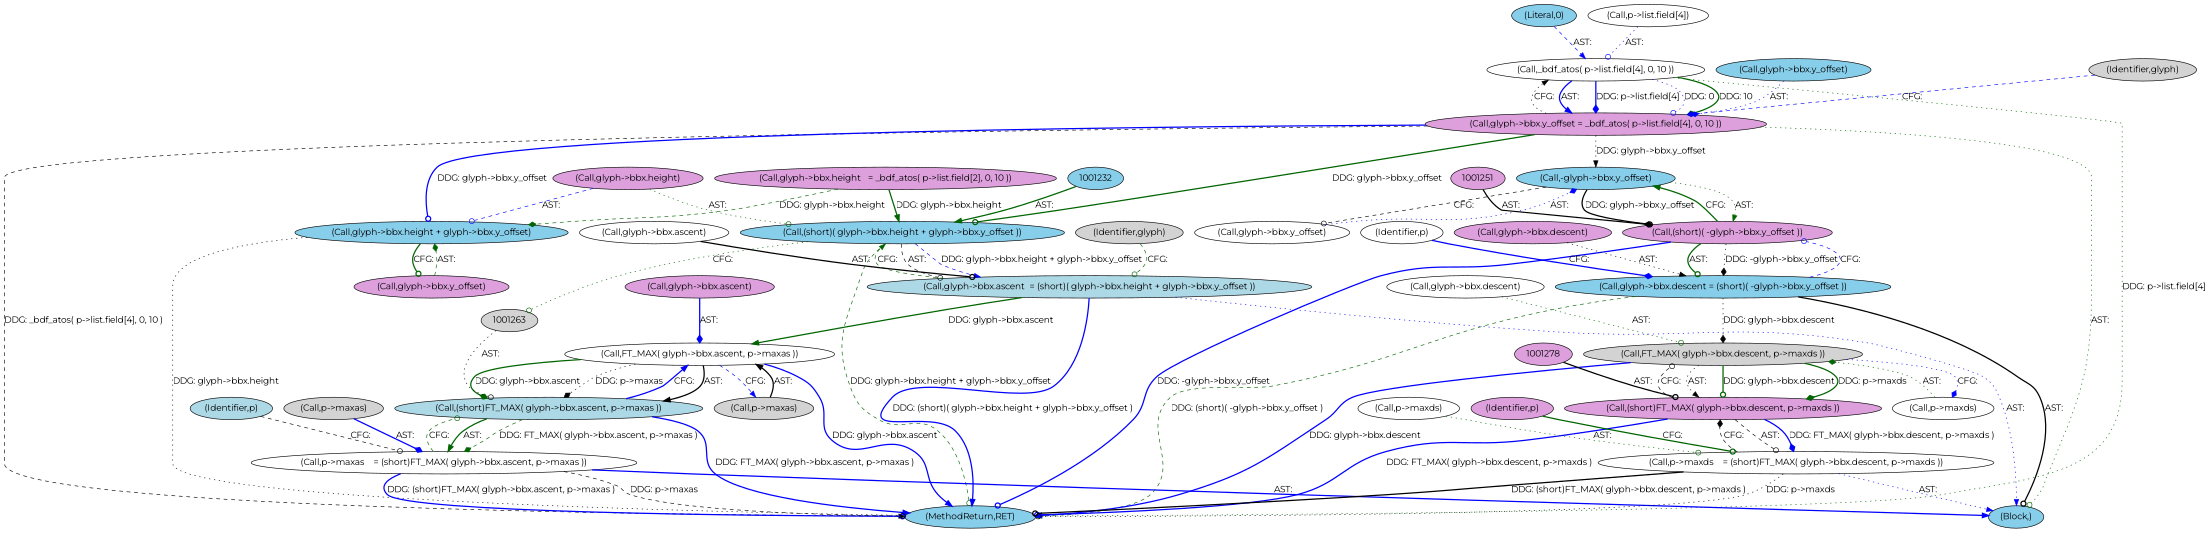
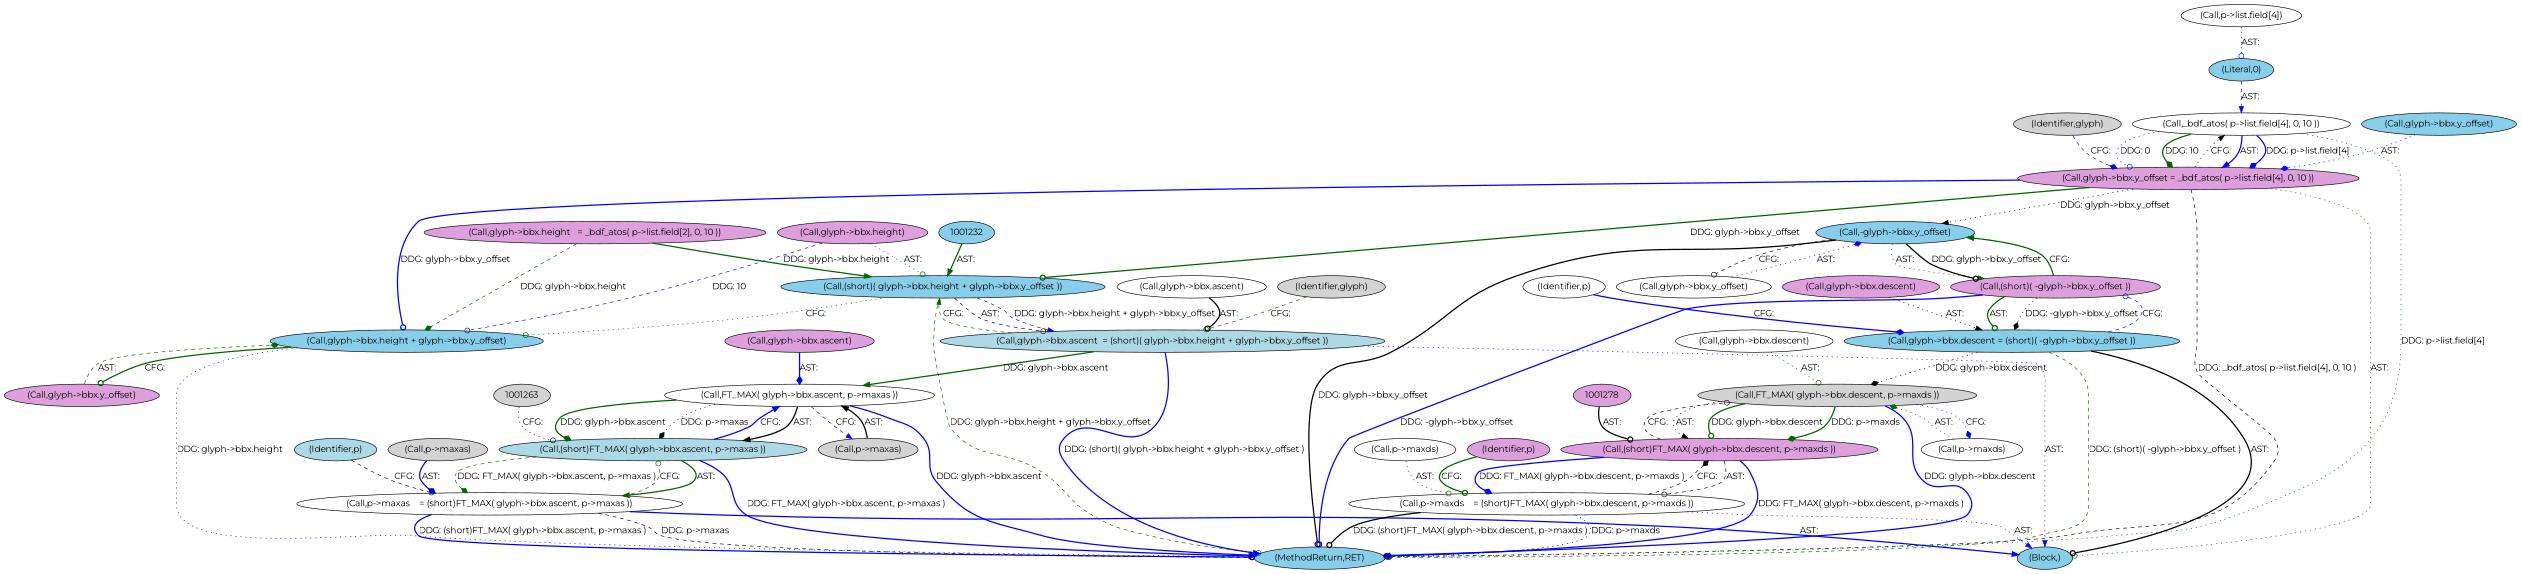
edge "(Call,p->list.field[4])" -> "(Call,_bdf_atos( p->list.field[4], 0, 10 ))": now "(Call,p->list.field[4])" -> "(Literal,0)"
node "1001251": removed
edge "(Call,glyph->bbx.height)" -> "(Call,glyph->bbx.height + glyph->bbx.y_offset)": label "AST: " -> "DDG: 10"
edge "(Call,(short)( glyph->bbx.height + glyph->bbx.y_offset ))" -> "1001263": now "(Call,(short)( glyph->bbx.height + glyph->bbx.y_offset ))" -> "(Call,glyph->bbx.height + glyph->bbx.y_offset)"
edge "(Call,-glyph->bbx.y_offset)" -> "(MethodReturn,RET)": added, label "DDG: glyph->bbx.y_offset"
edge "1001263" -> "(Call,(short)FT_MAX( glyph->bbx.ascent, p->maxas ))": label "AST: " -> "CFG: "
edge "(Call,glyph->bbx.height + glyph->bbx.y_offset)" -> "(MethodReturn,RET)": color black -> blue
